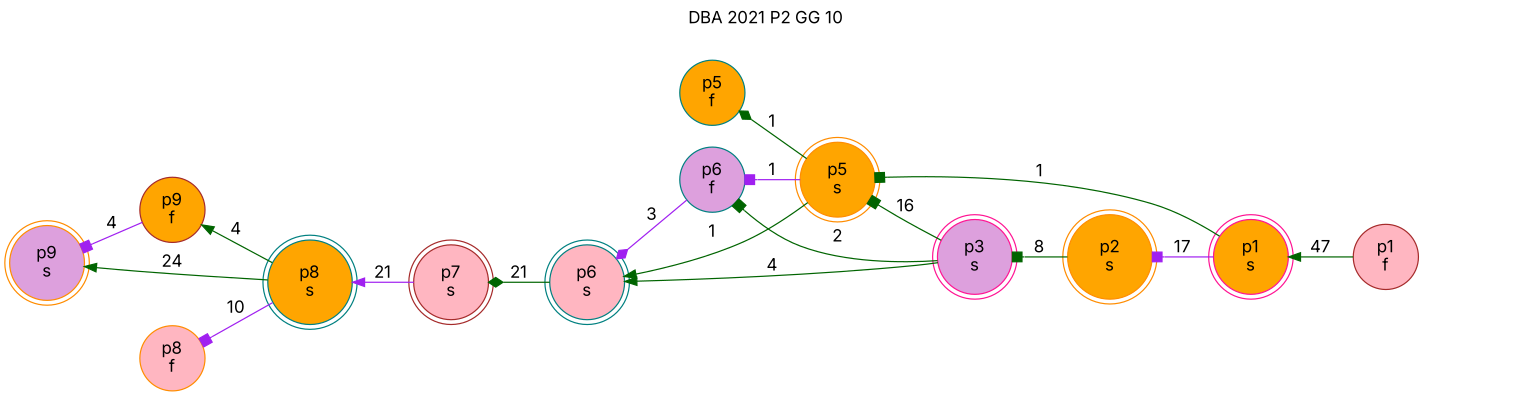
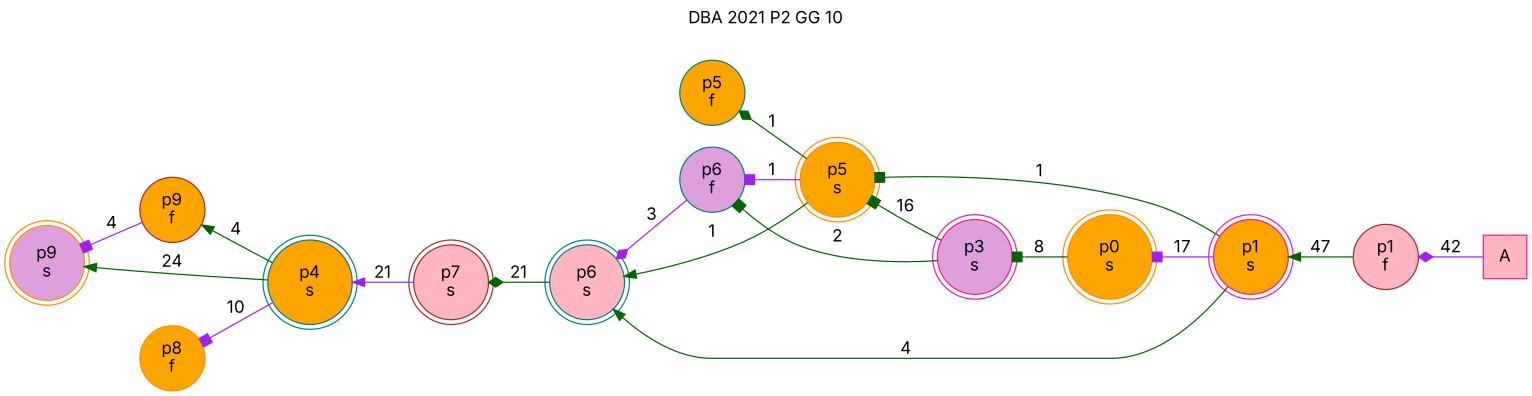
node "p2 s": label "p2 s" -> "p0 s"
node "A": added
edge "p3 s" -> "p6 s": now "p1 s" -> "p6 s"
node "p8 s": label "p8 s" -> "p4 s"
node "p8 f": fillcolor lightpink -> orange
